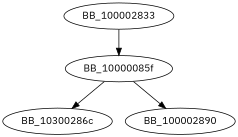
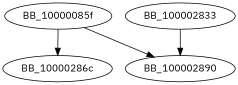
edge "BB_100002833" -> "BB_10000085f": now "BB_100002833" -> "BB_100002890"
node "BB_10300286c": label "BB_10300286c" -> "BB_10000286c"
